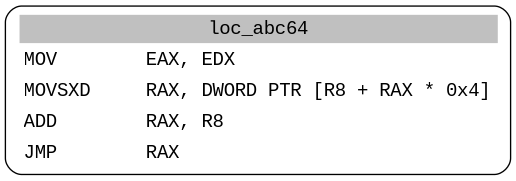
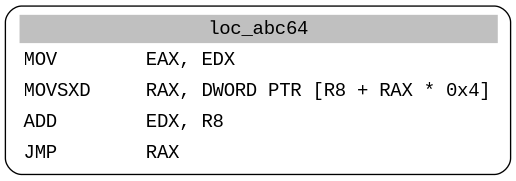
node "loc_abc64": text "ADD        RAX, R8" -> "ADD        EDX, R8"
